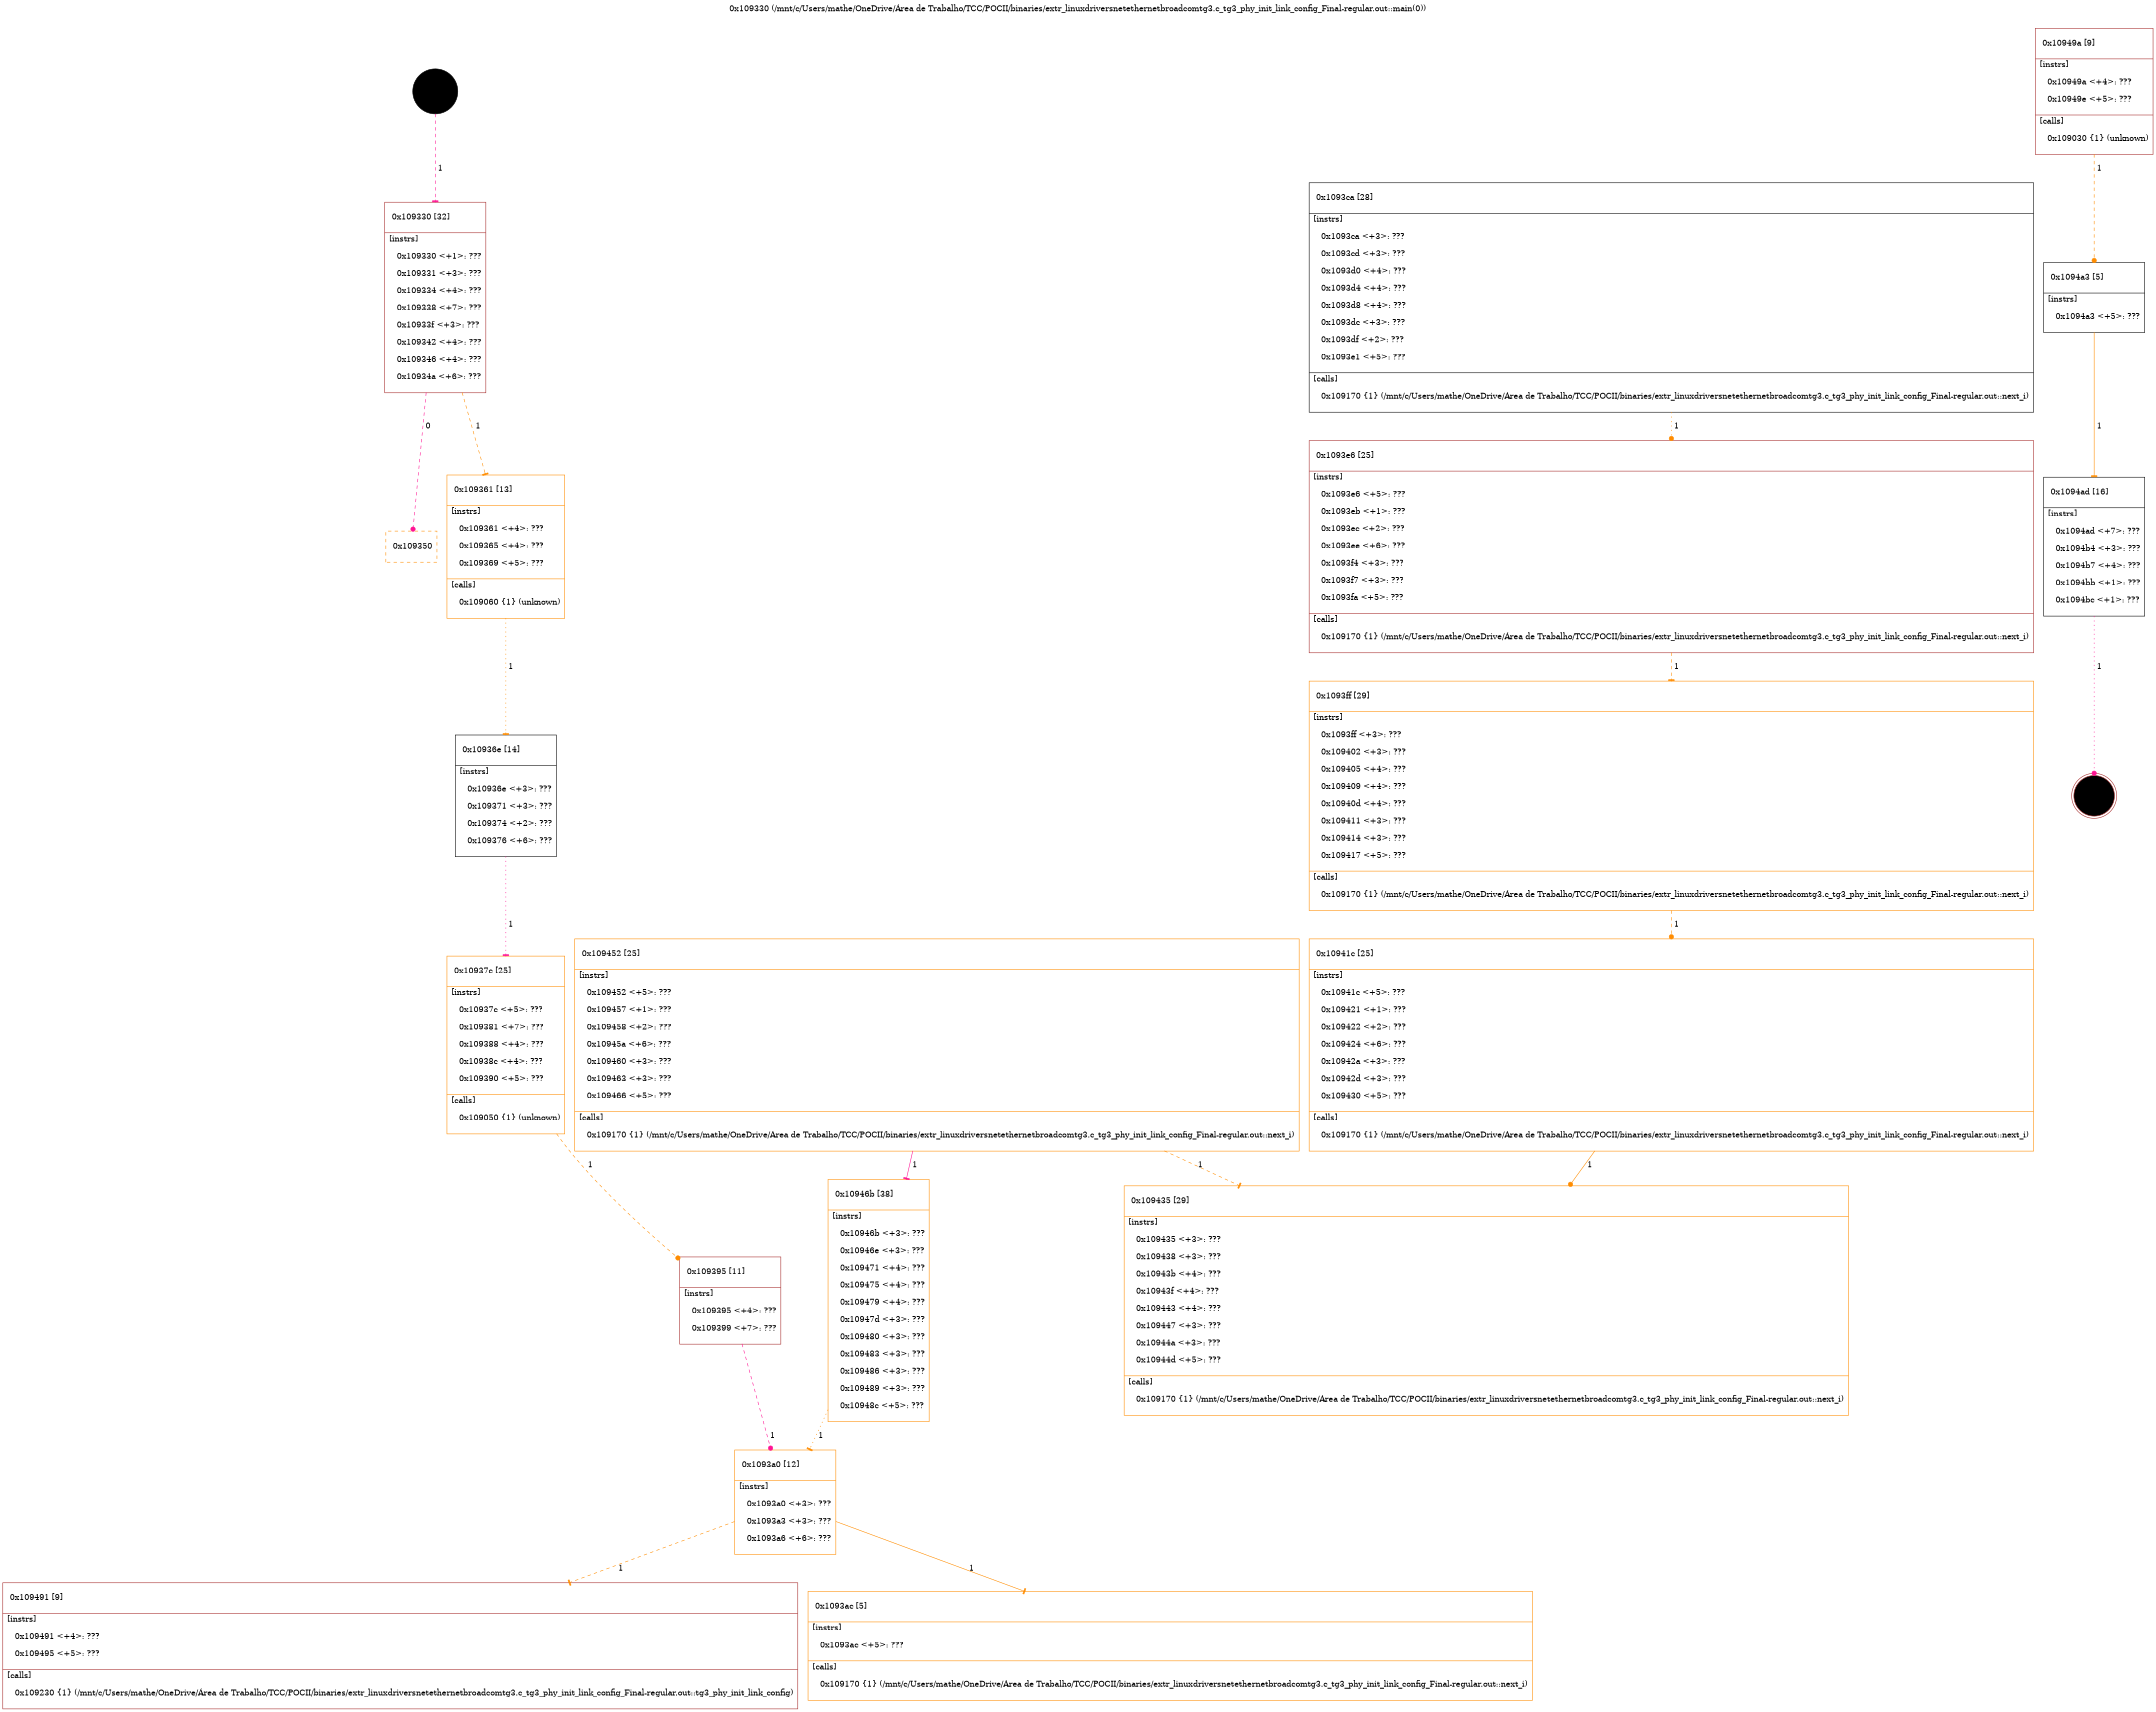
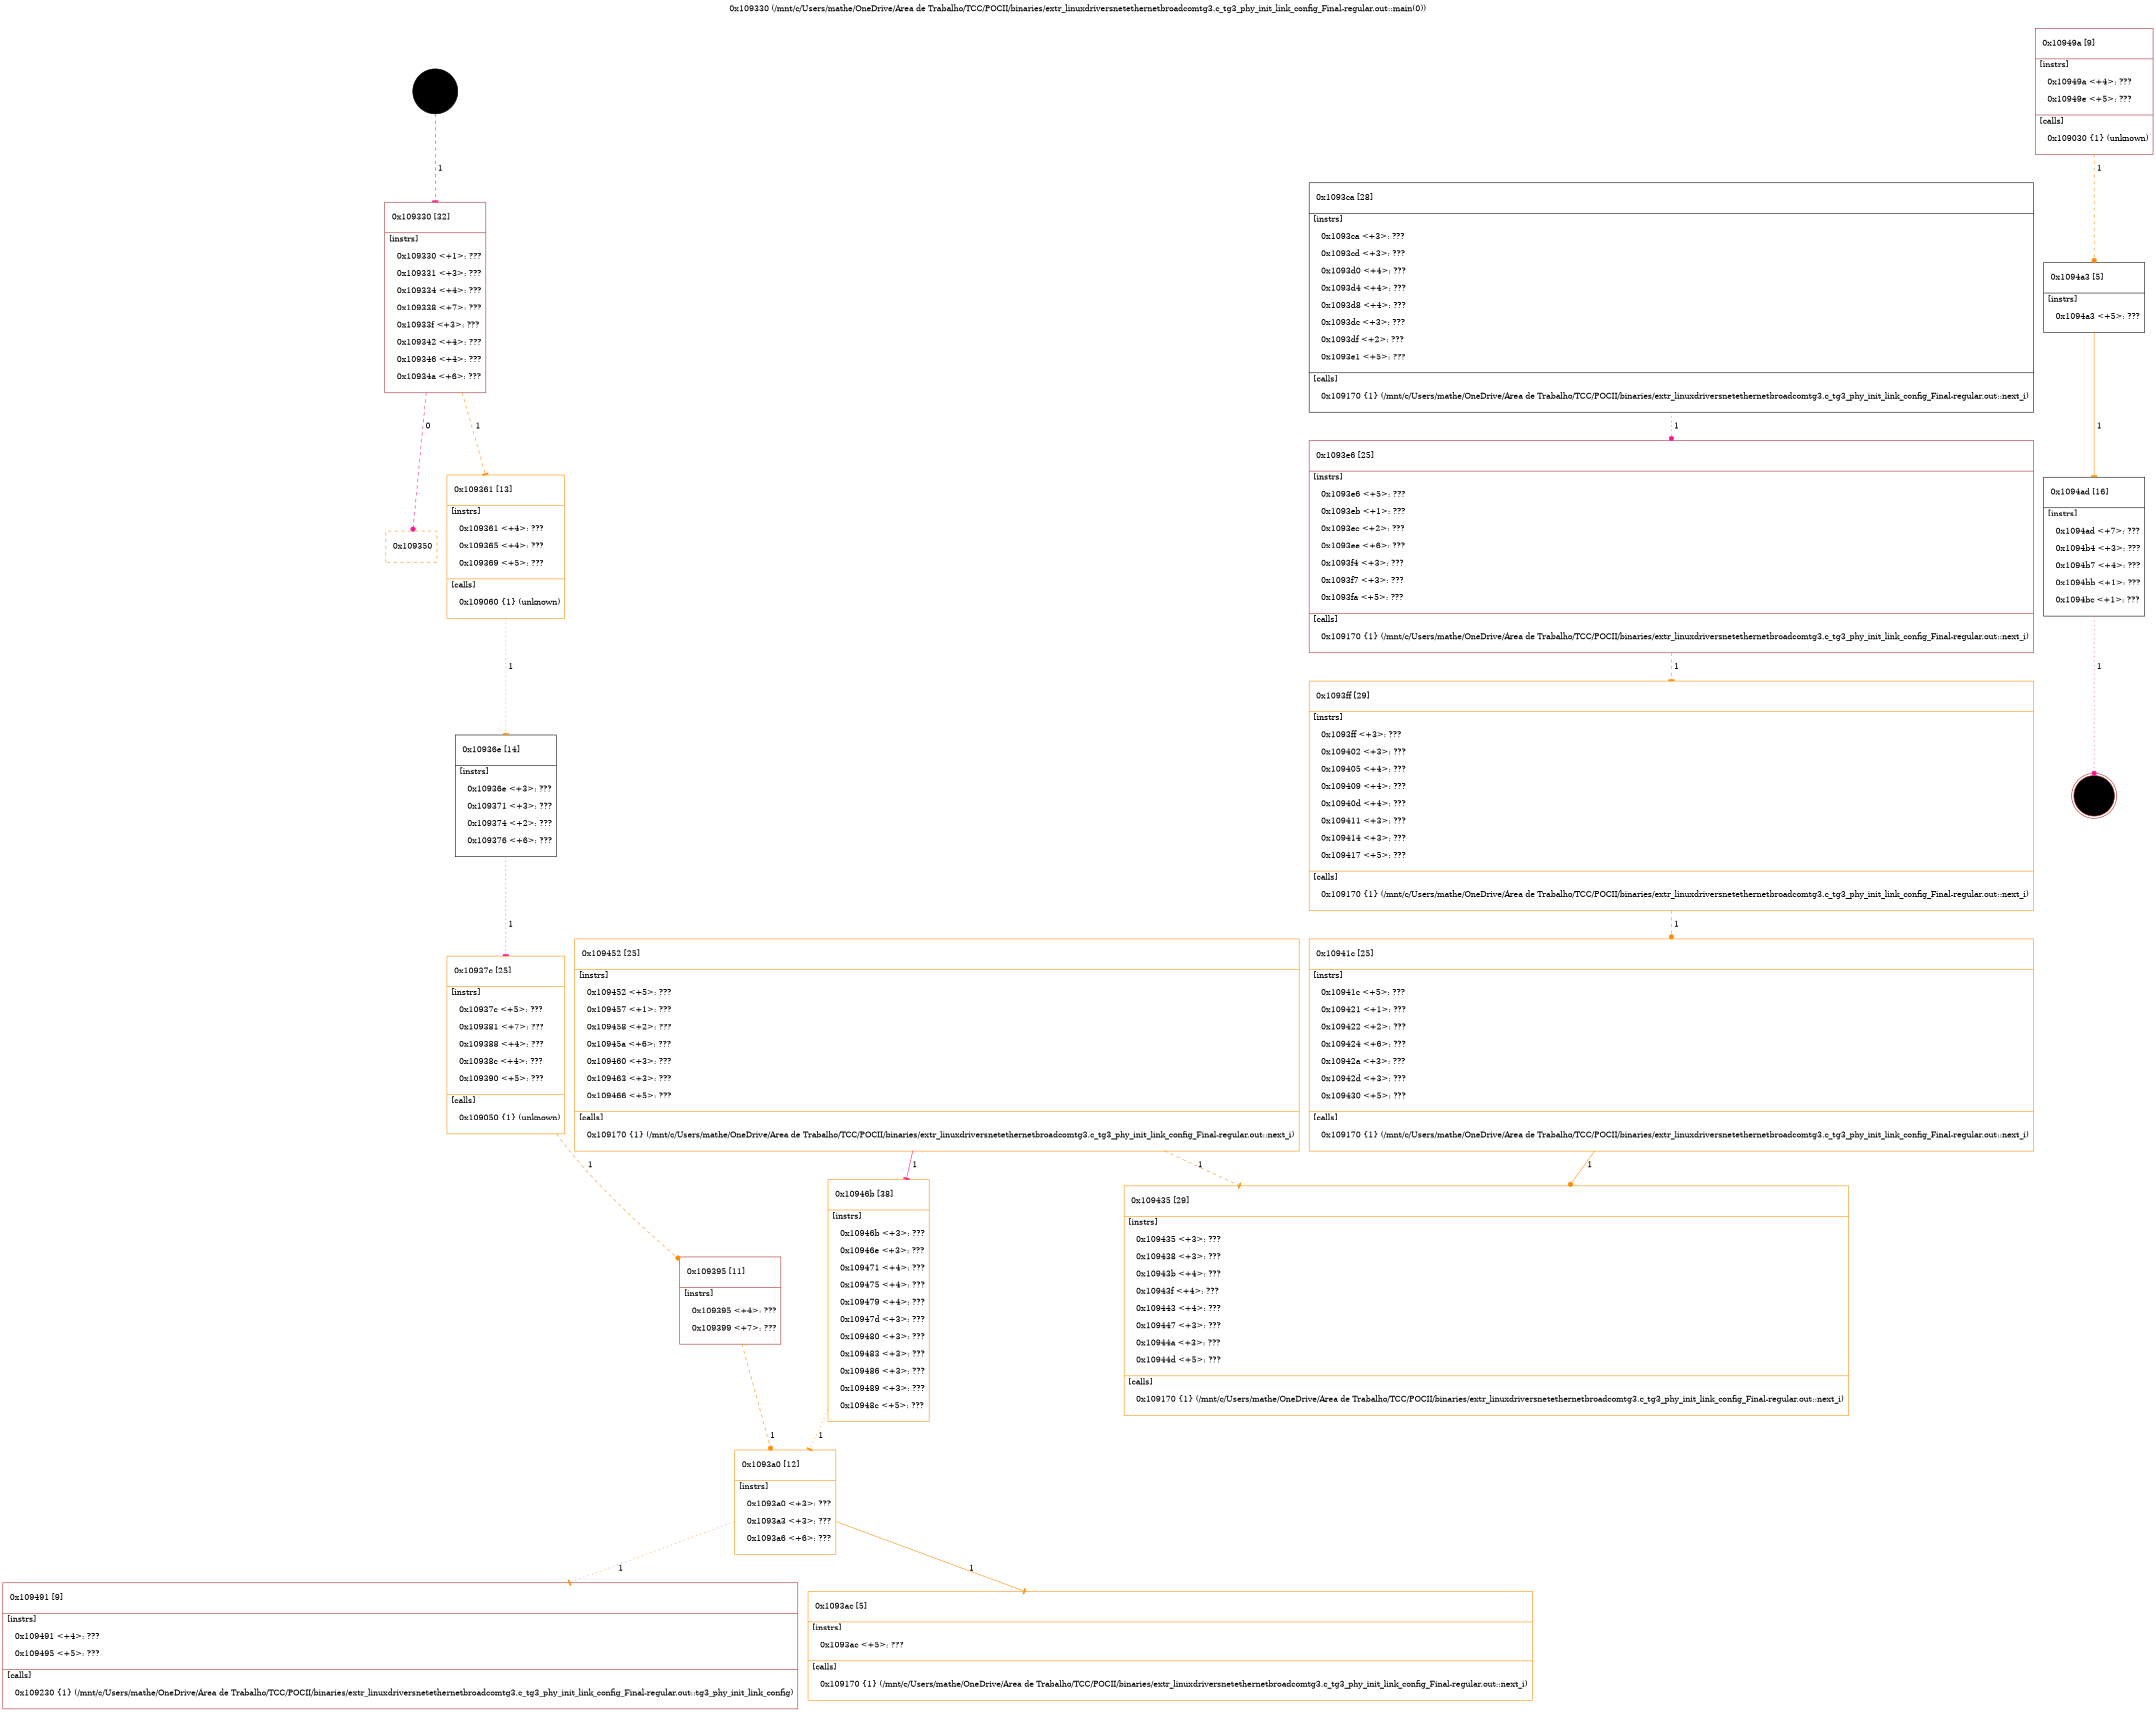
edge "0x1093ca [28]" -> "0x1093e6 [25]": color darkorange -> deeppink
edge "0x109395 [11]" -> "0x1093a0 [12]": color deeppink -> darkorange
edge "0x1093a0 [12]" -> "0x109491 [9]": style dashed -> dotted
